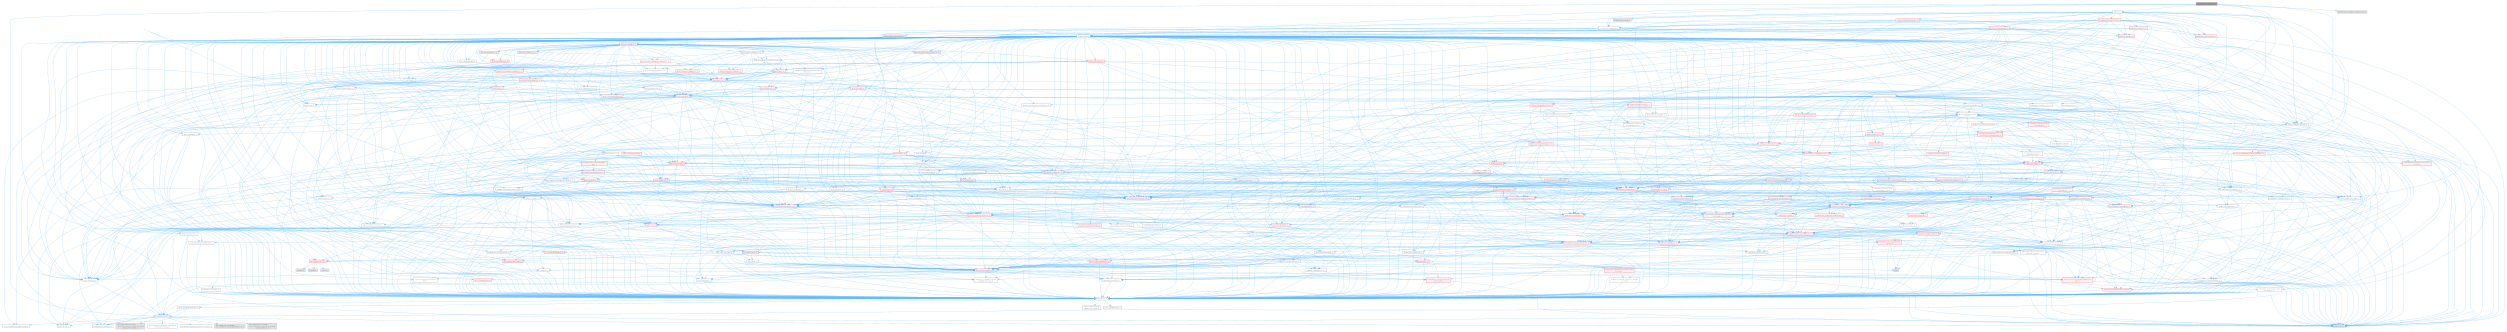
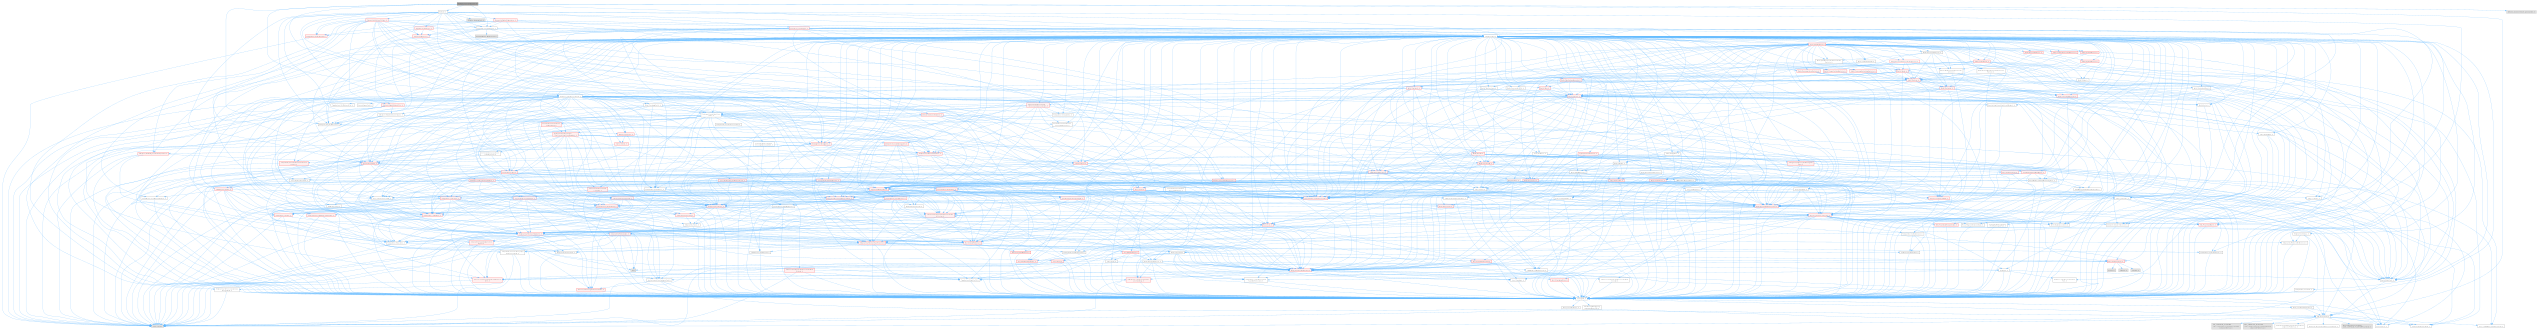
node "Containers/SortedMap.h": removed
